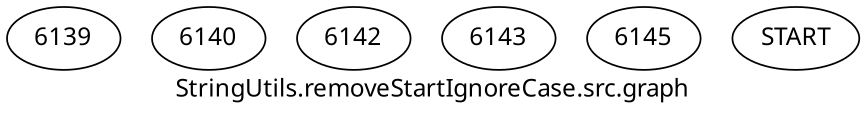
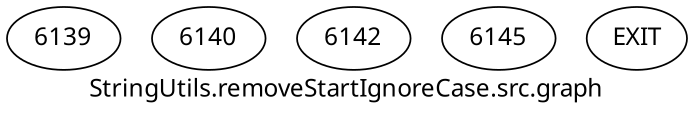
node "6143": removed
node "EXIT": added
node "START": removed
